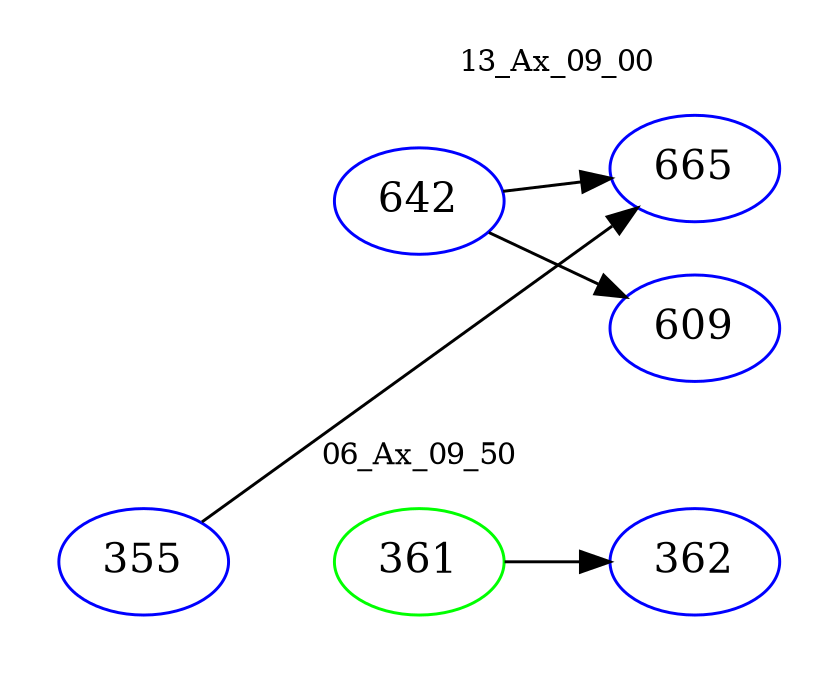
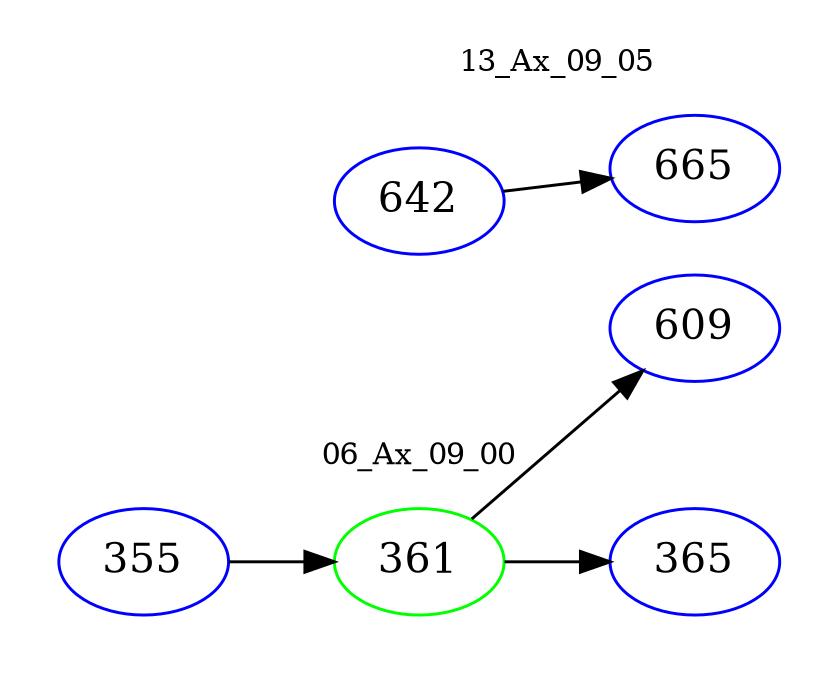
cluster "13_Ax_09_00": label "13_Ax_09_00" -> "13_Ax_09_05"
edge "642" -> "609": now "361" -> "609"
edge "355" -> "665": now "355" -> "361"
cluster "06_Ax_09_50": label "06_Ax_09_50" -> "06_Ax_09_00"
node "362": label "362" -> "365"
